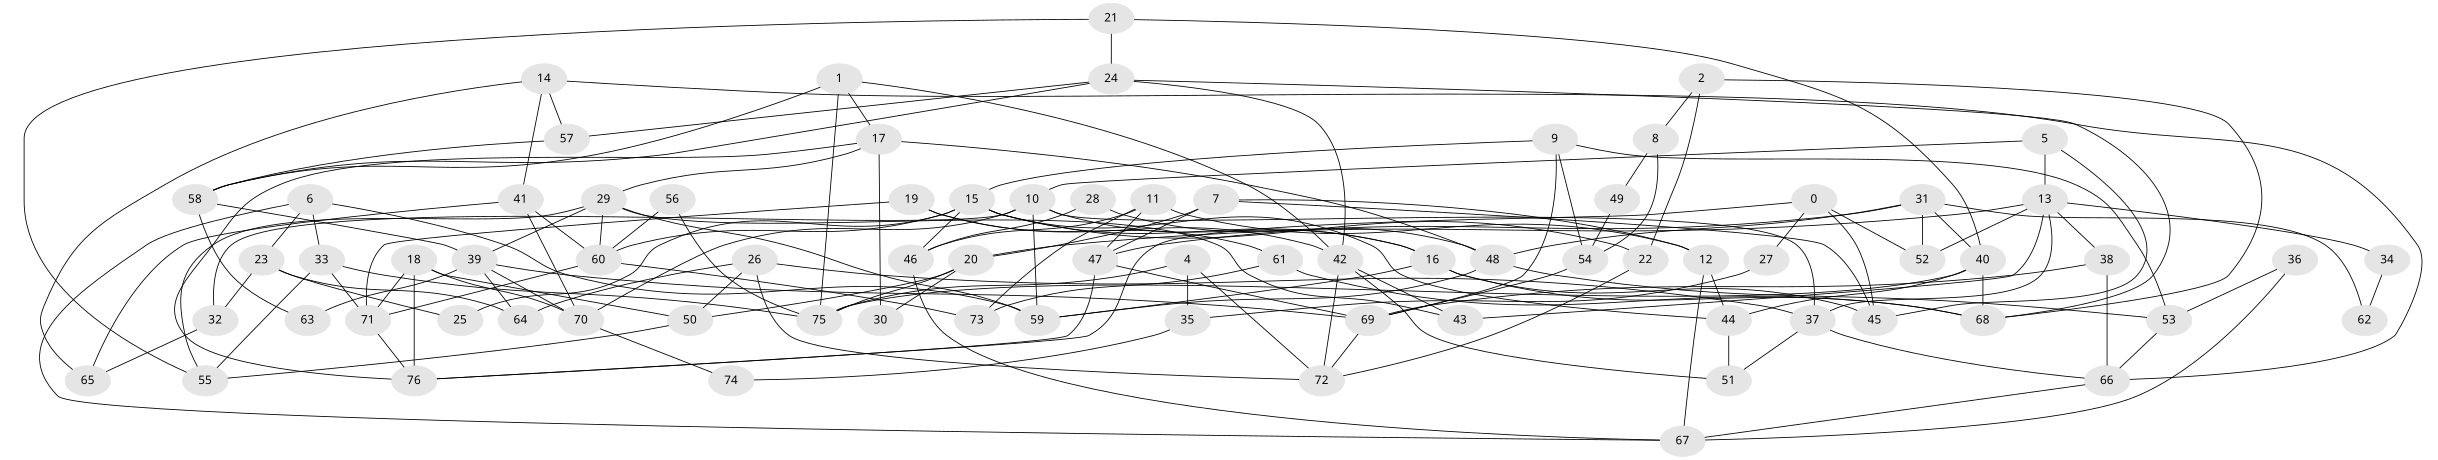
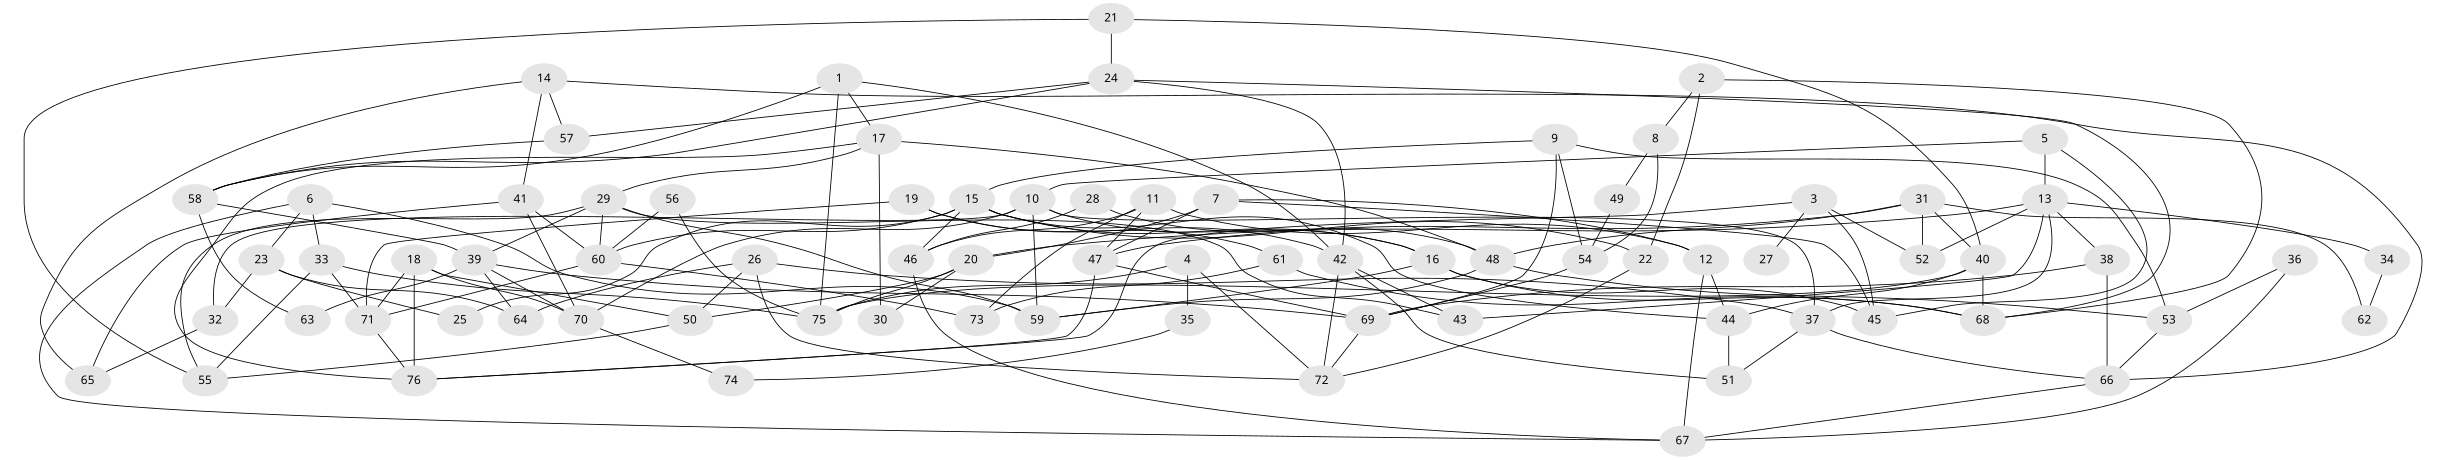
node "0": label "0" -> "3"
edge "27" -- "35": removed
